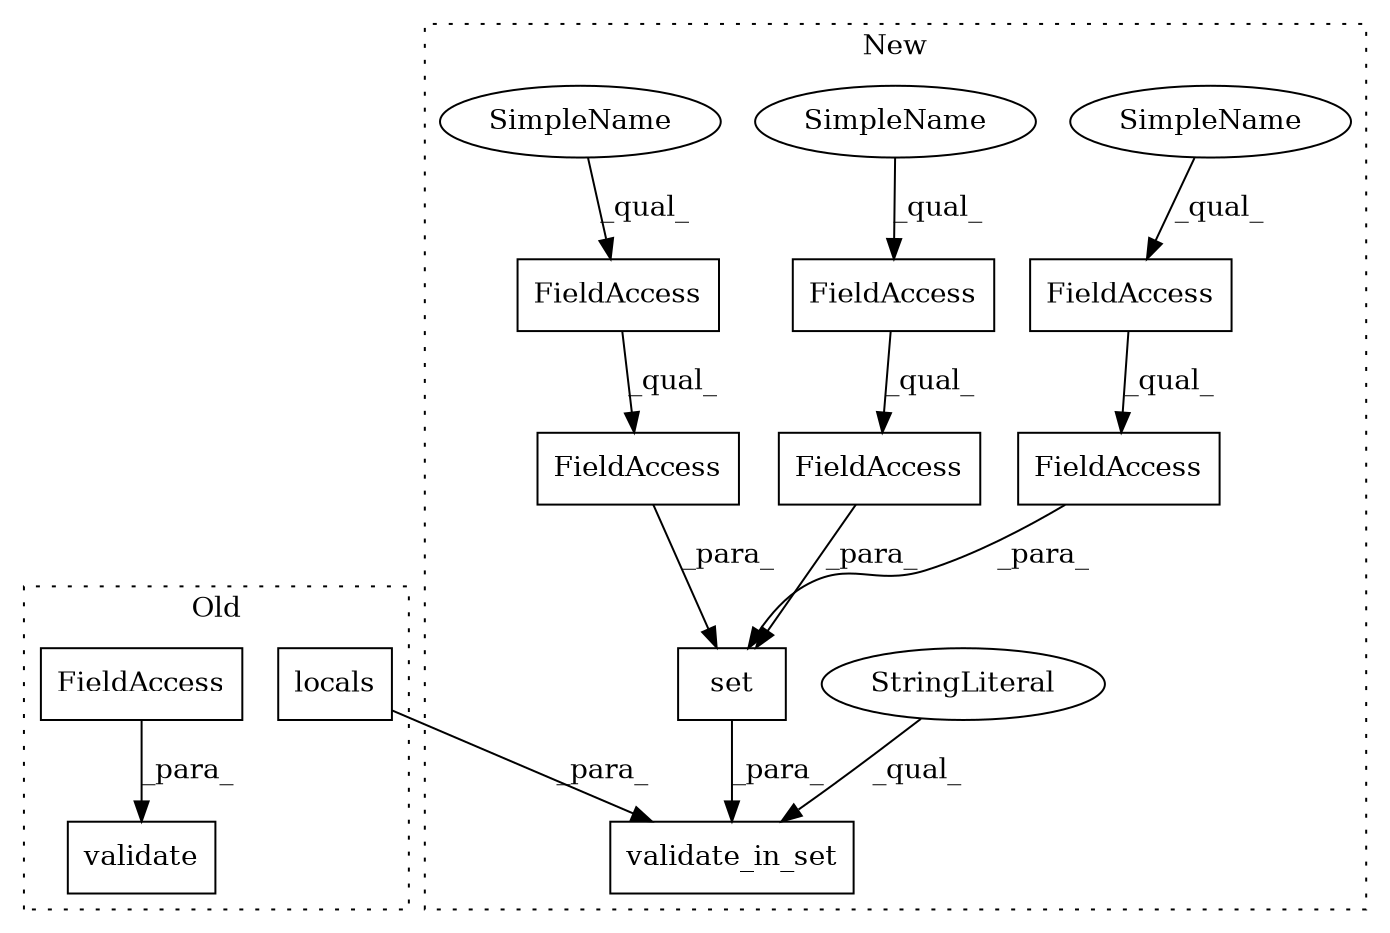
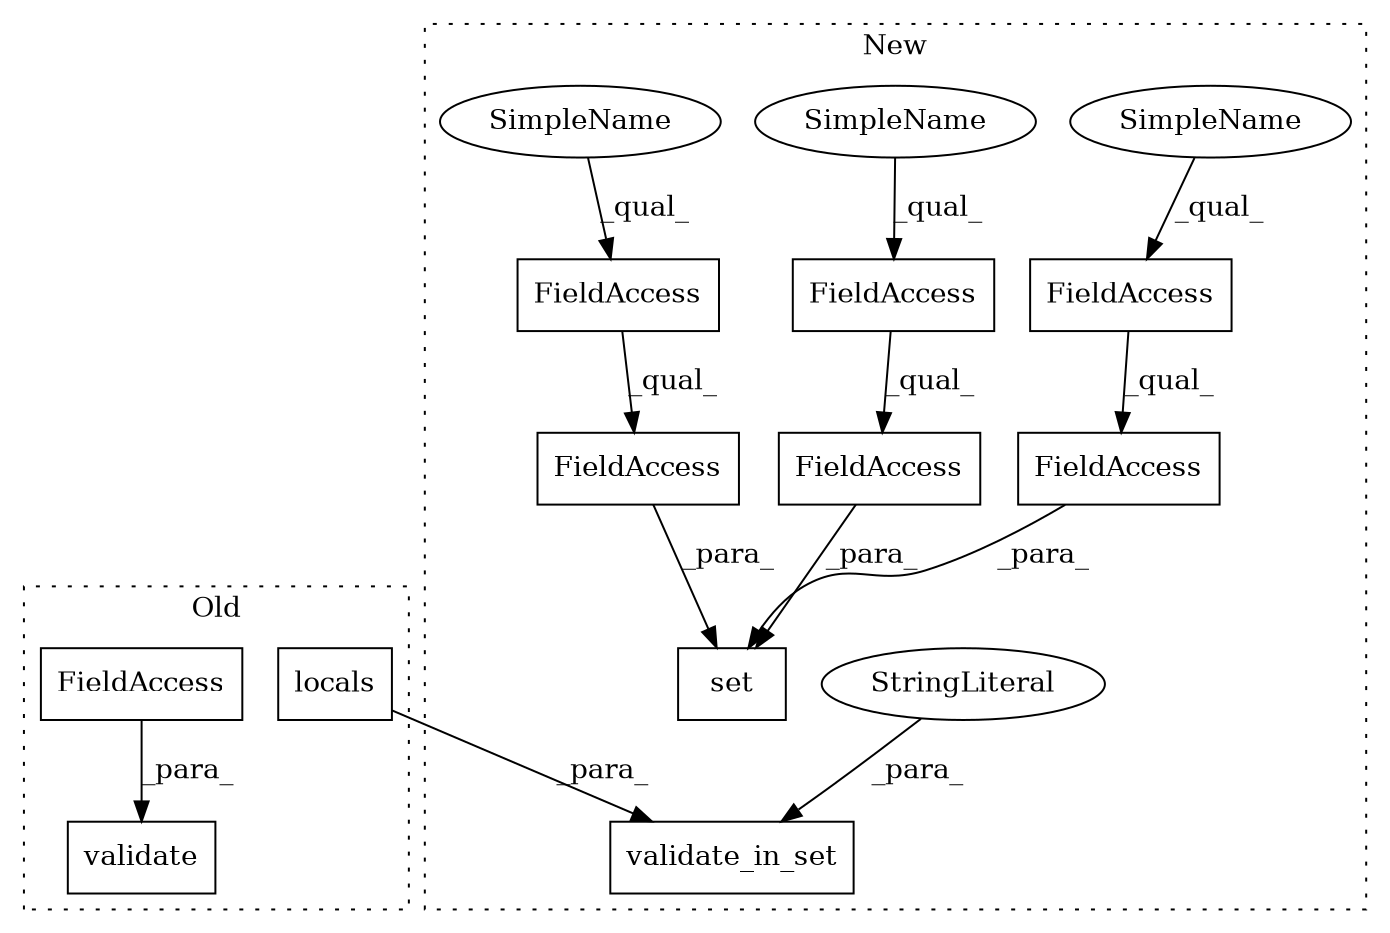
edge "set" -> "validate_in_set": removed, label "_para_"
edge "StringLiteral" -> "validate_in_set": label "_qual_" -> "_para_"
